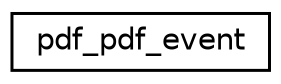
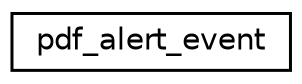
node "pdf_pdf_event": label "pdf_pdf_event" -> "pdf_alert_event"
